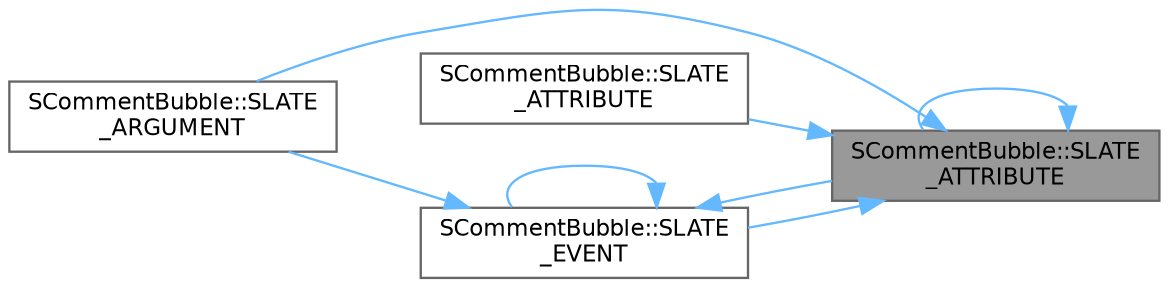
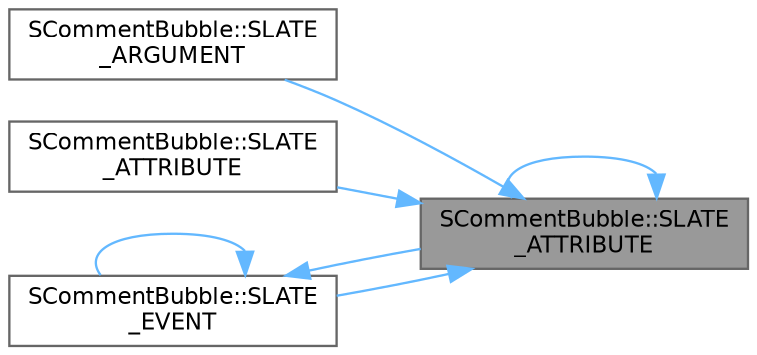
edge "SCommentBubble::SLATE _ARGUMENT" -> "SCommentBubble::SLATE _EVENT": removed
